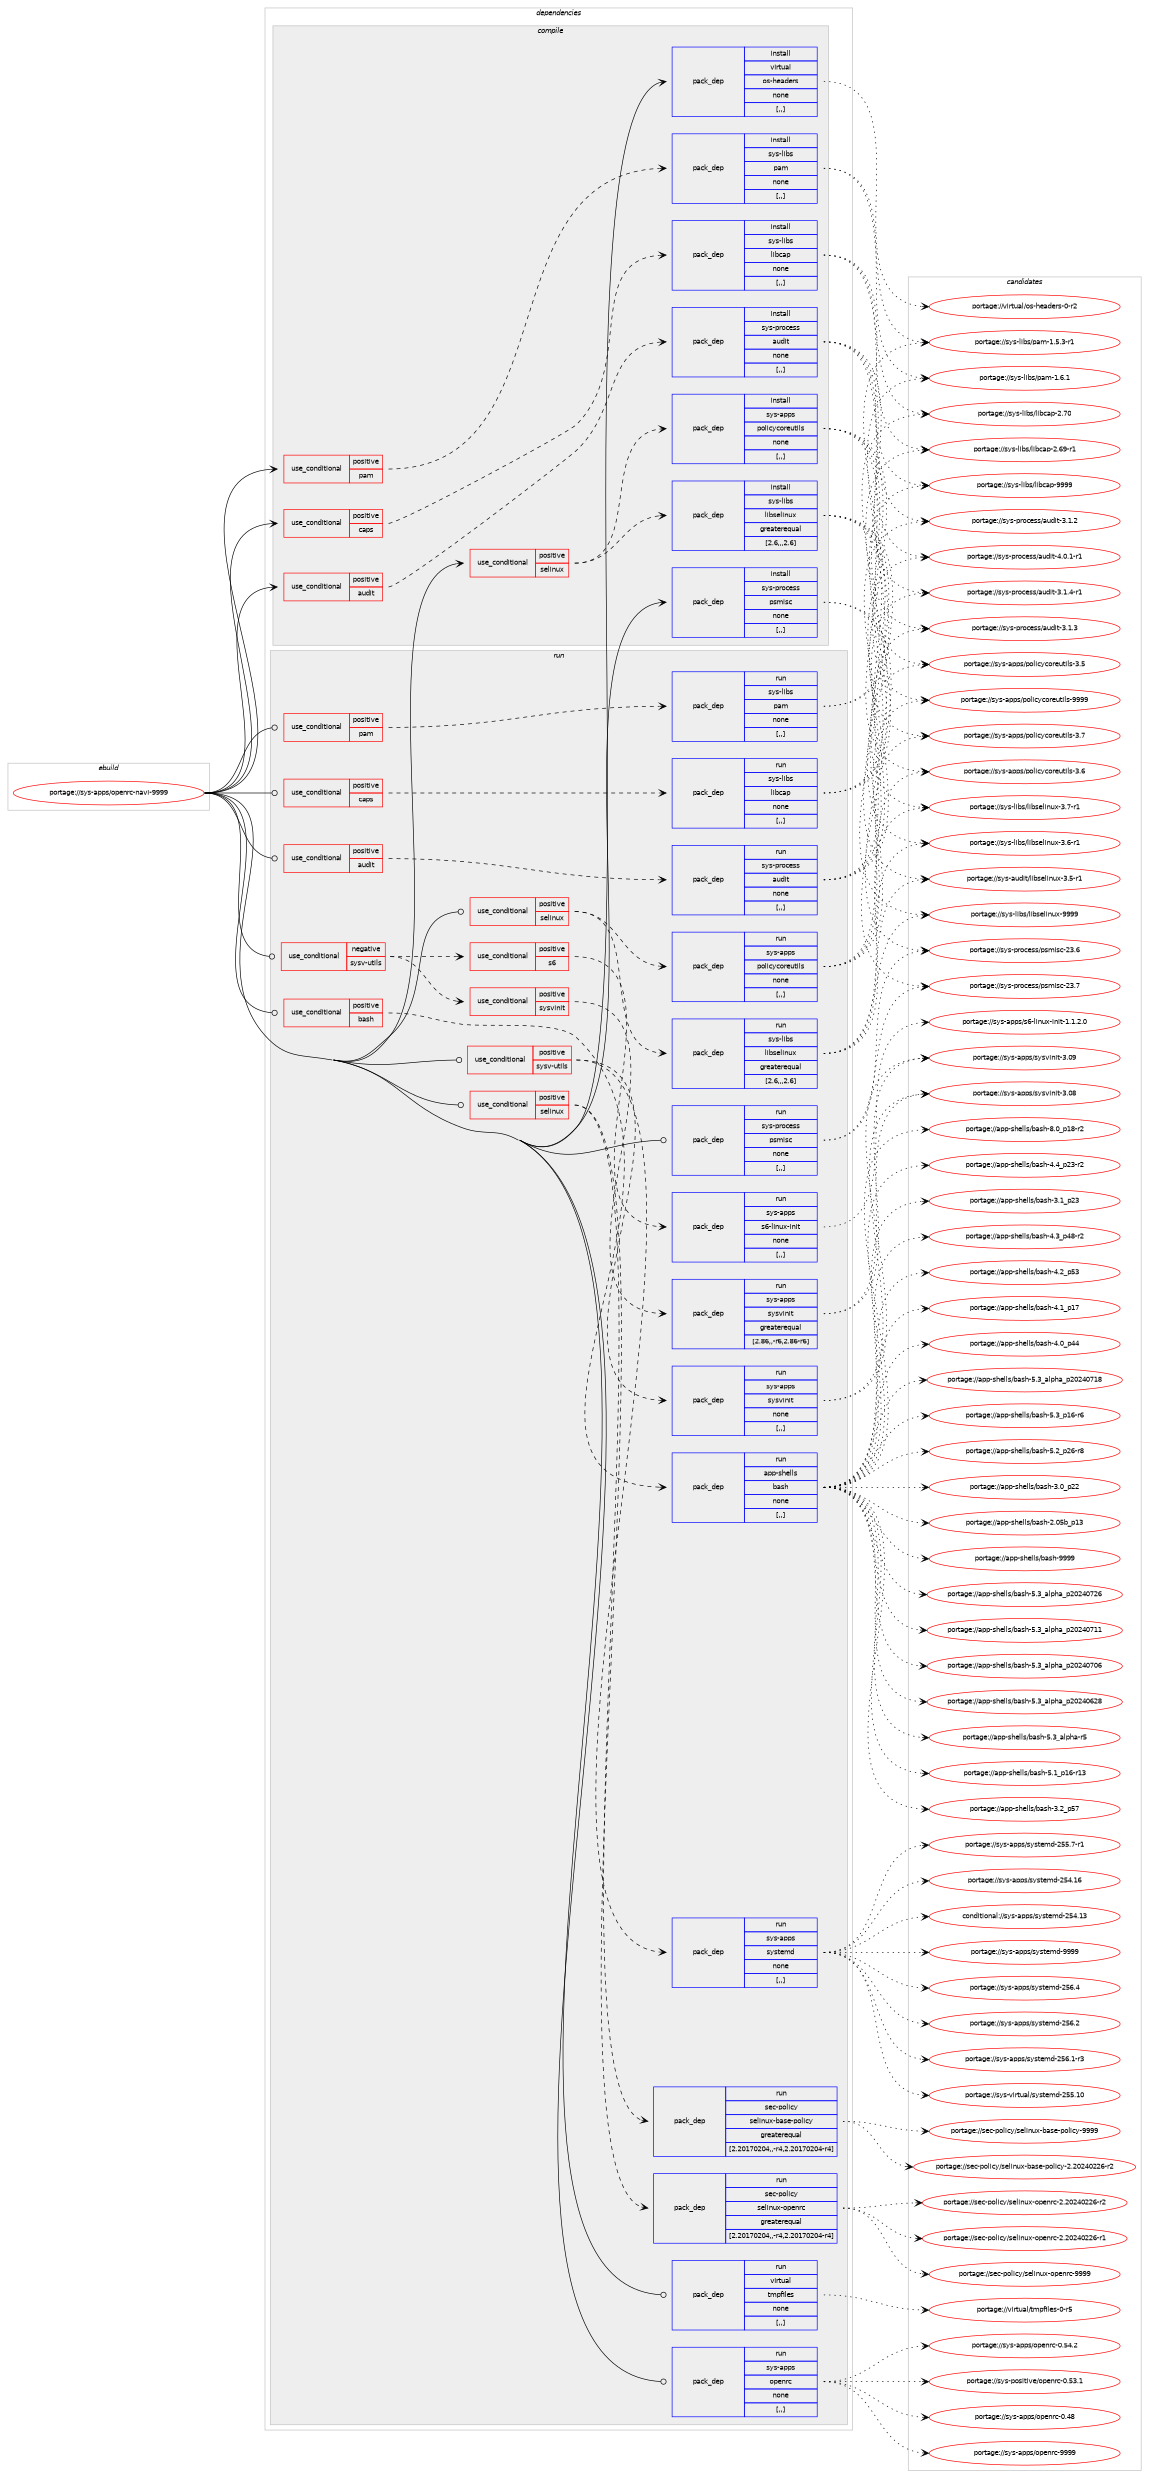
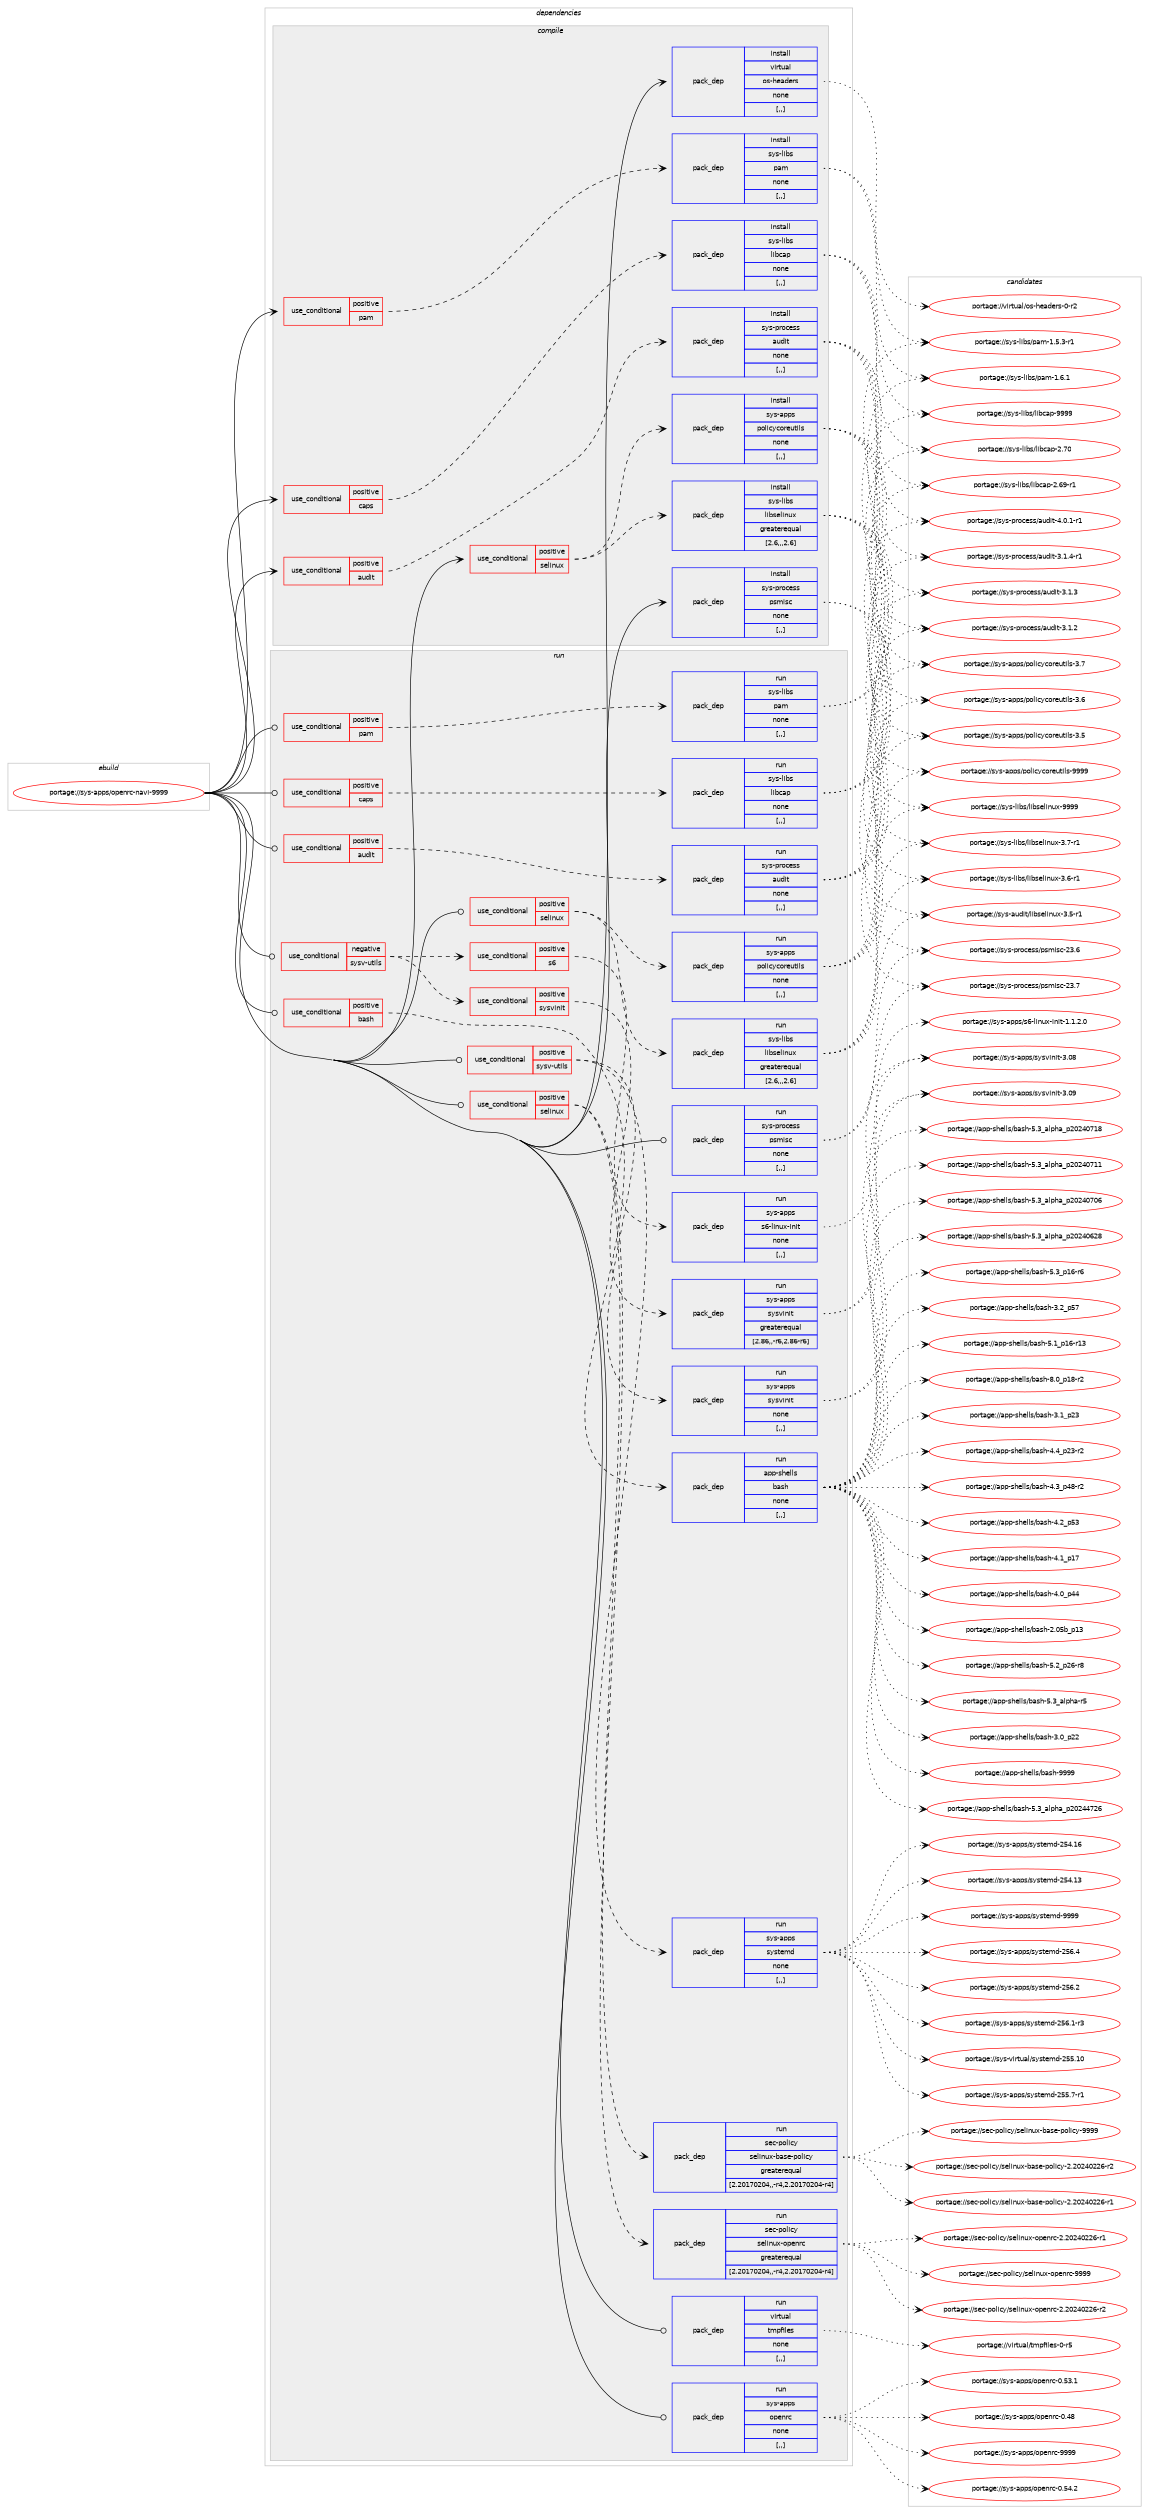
node "portage://app-shells/bash-5.3_alpha_p20240726": label "portage://app-shells/bash-5.3_alpha_p20240726" -> "portage://app-shells/bash-5.3_alpha_p20244726"
node "conditional://sys-apps/systemd-254.13": label "conditional://sys-apps/systemd-254.13" -> "portage://sys-apps/systemd-254.13"
node "portage://sec-policy/selinux-base-policy-2.20240226-r1": added
node "portage://sys-positive/openrc-0.53.1": label "portage://sys-positive/openrc-0.53.1" -> "portage://sys-apps/openrc-0.53.1"
